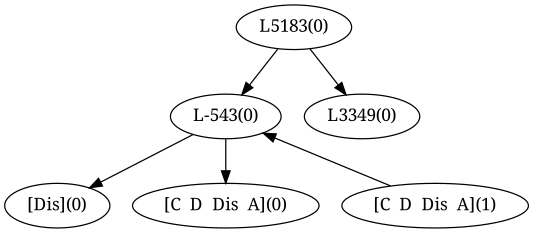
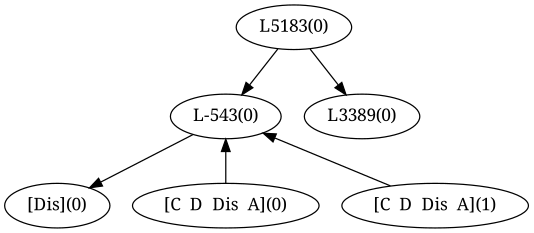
node "L3349(0)": label "L3349(0)" -> "L3389(0)"
edge "L-543(0)" -> "[C  D  Dis  A](0)": reversed
